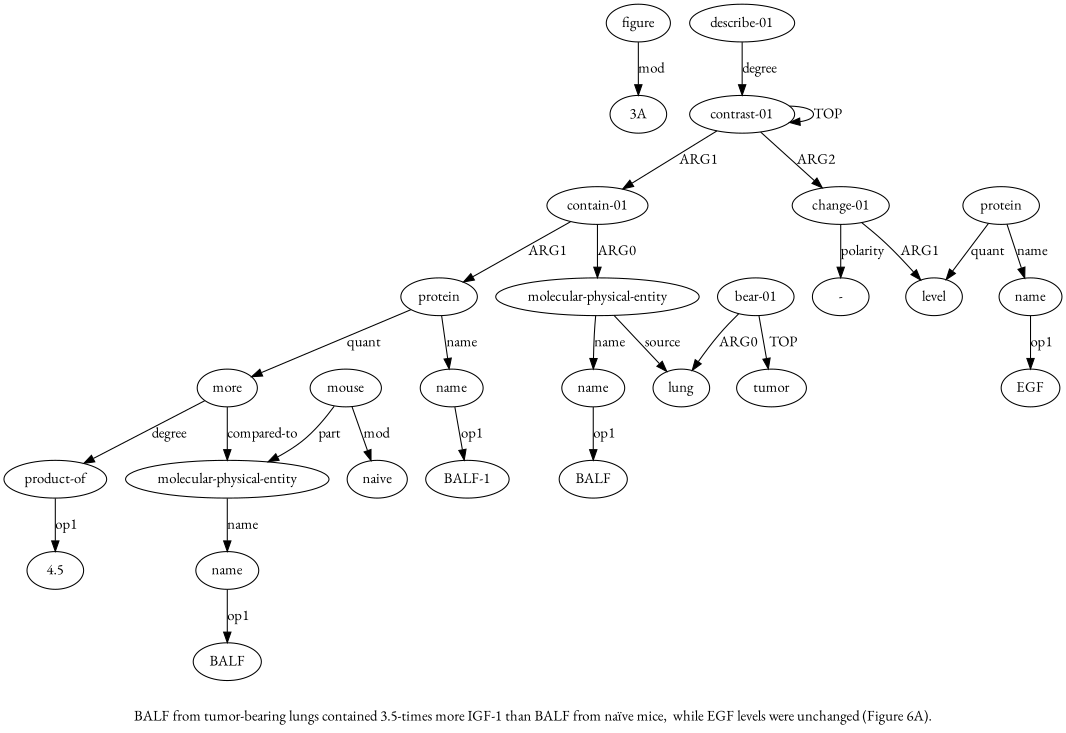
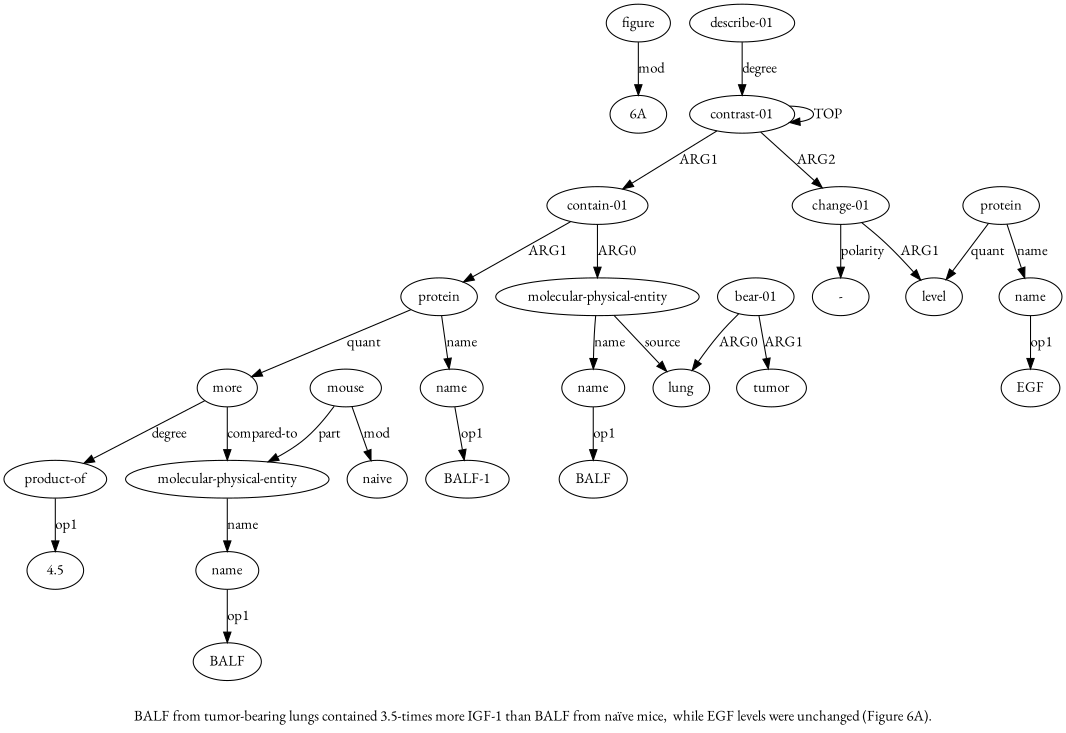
node "3A": label "3A" -> "6A"
edge "bear-01" -> "tumor": label "TOP" -> "ARG1"
